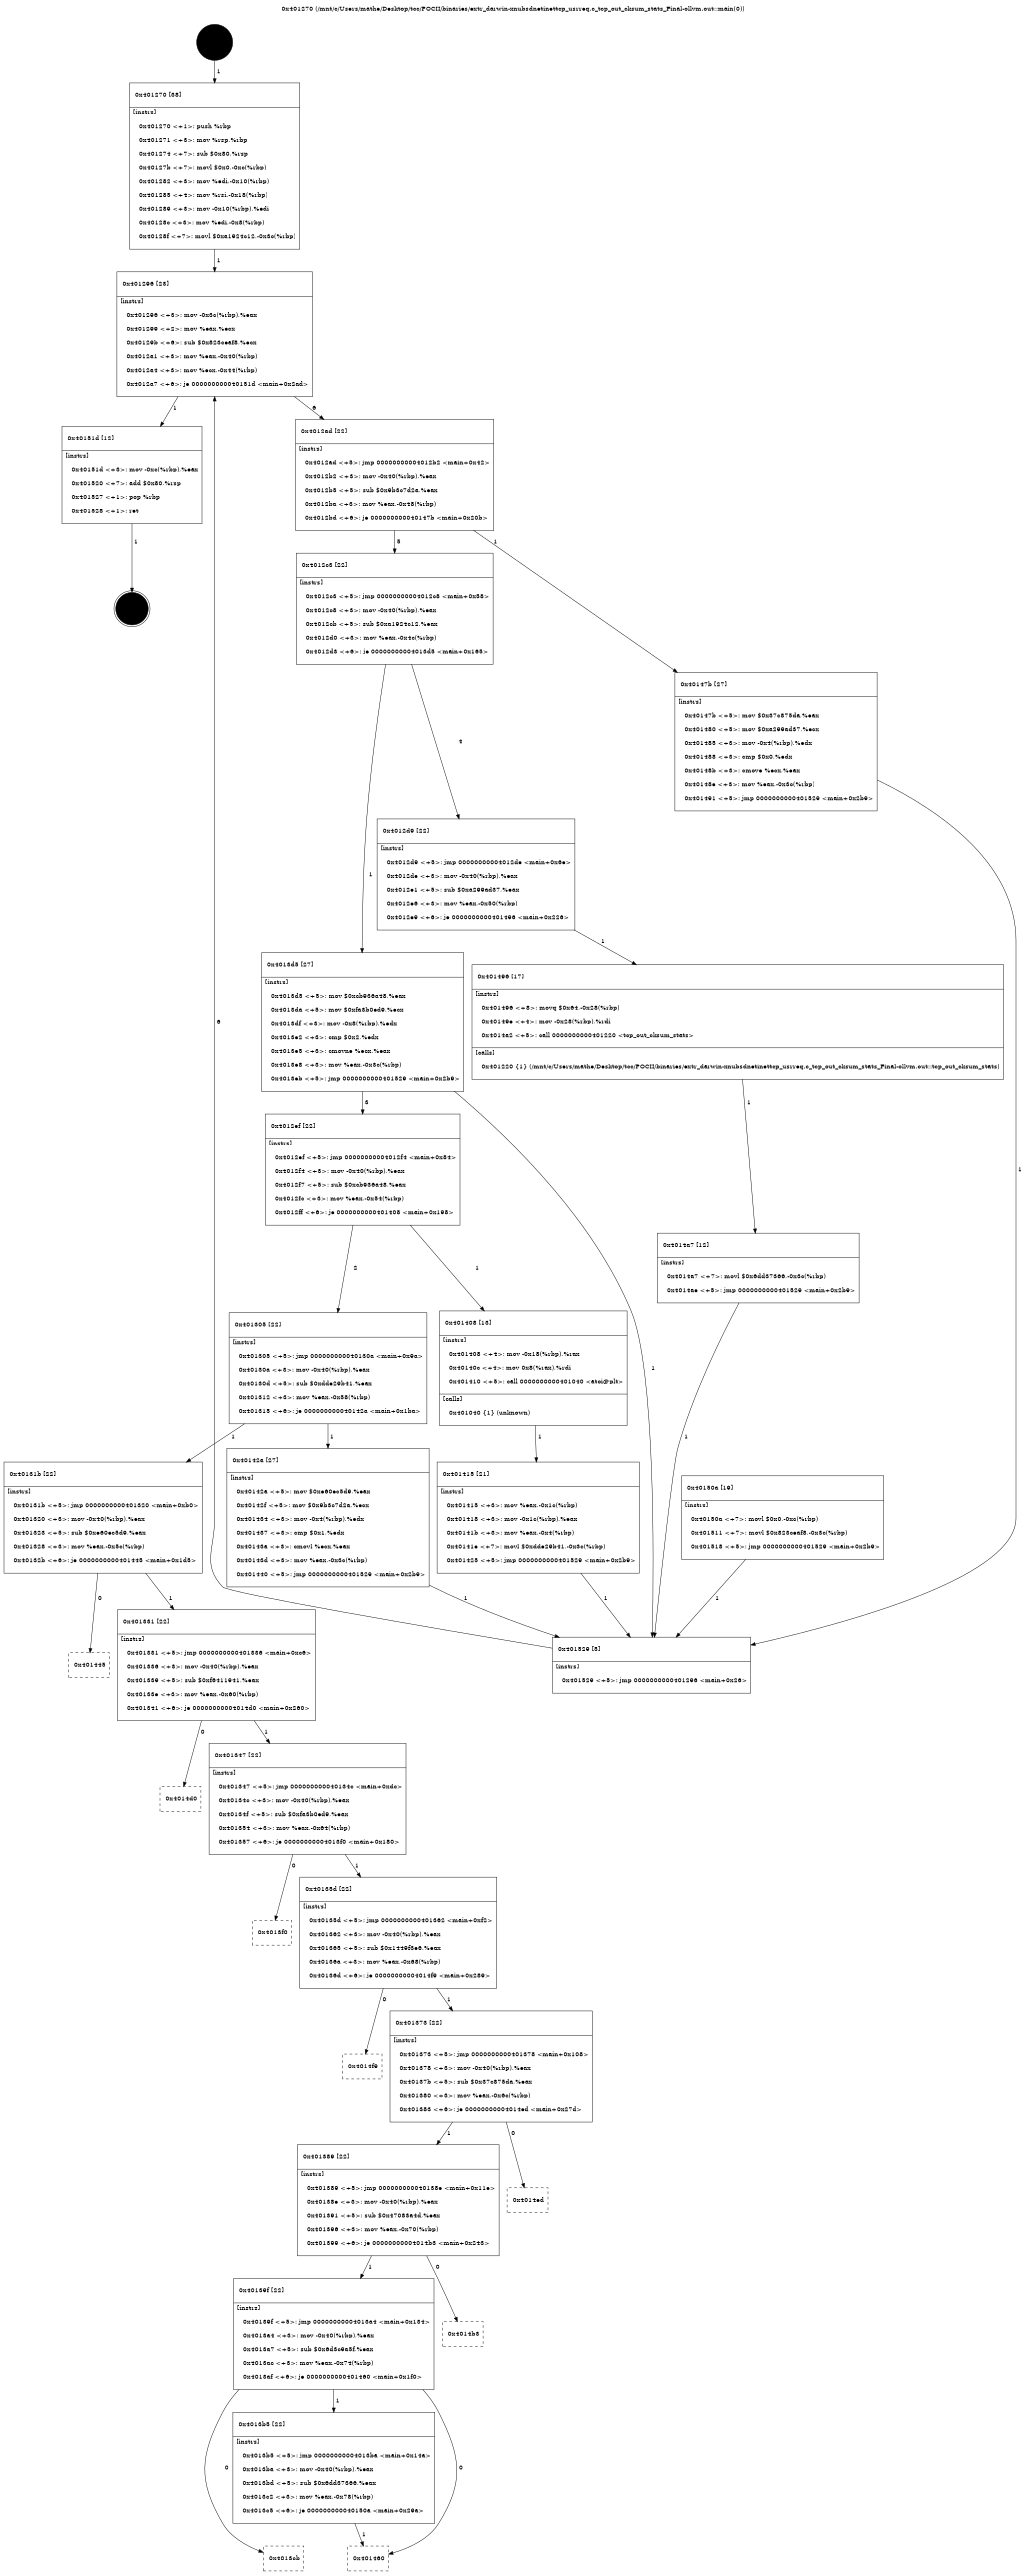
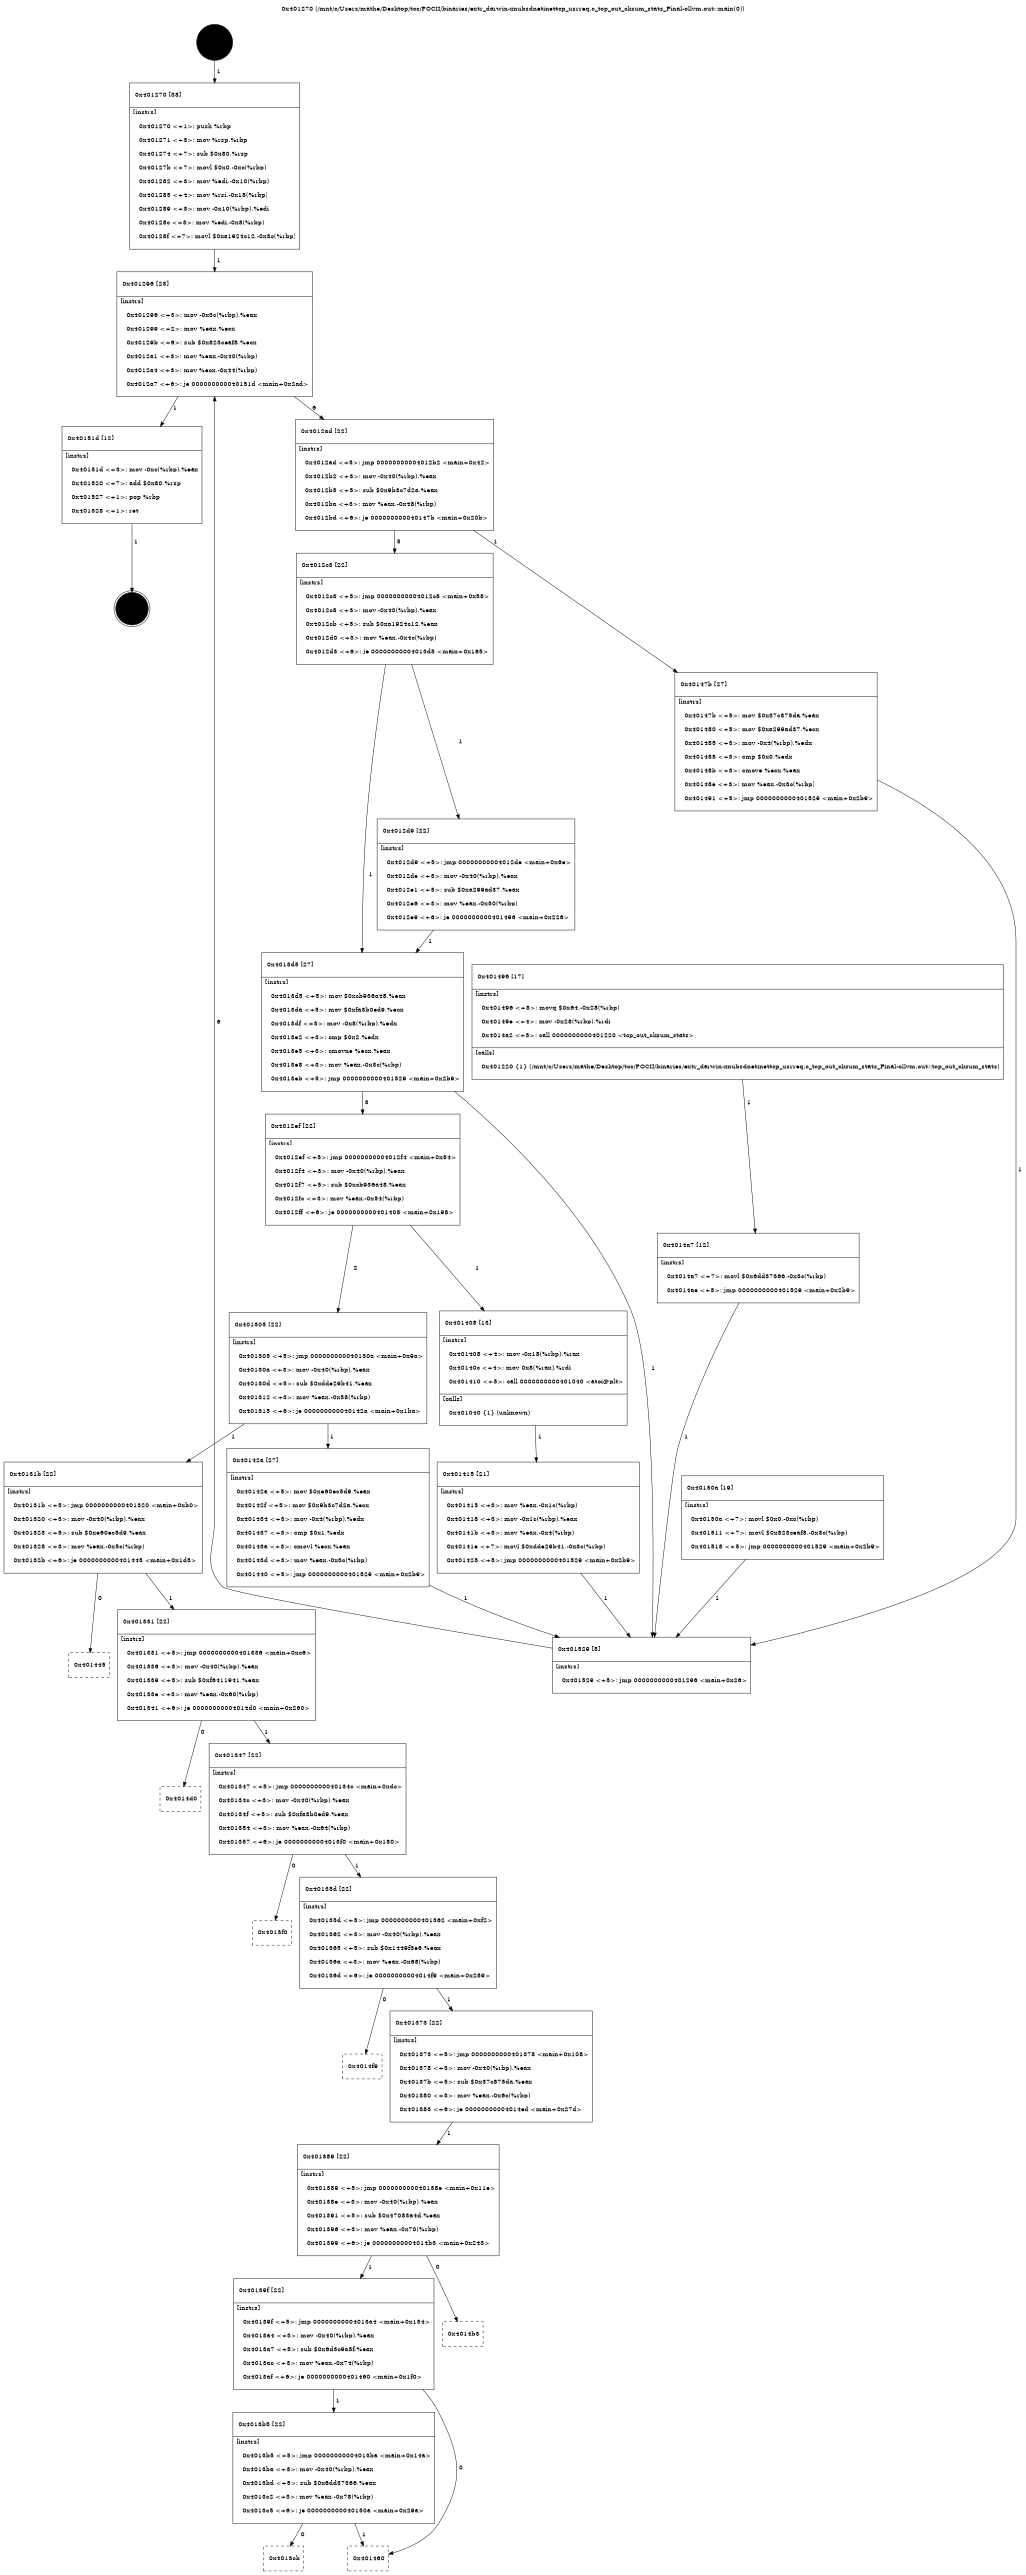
edge "0x4012c3 [22]" -> "0x4012d9 [22]": label " 4" -> " 1"
edge "0x4012d9 [22]" -> "0x401496 [17]": now "0x4012d9 [22]" -> "0x4013d5 [27]"
node "0x4014ed": removed
edge "0x40139f [22]" -> "0x4013cb": now "0x4013b5 [22]" -> "0x4013cb"
